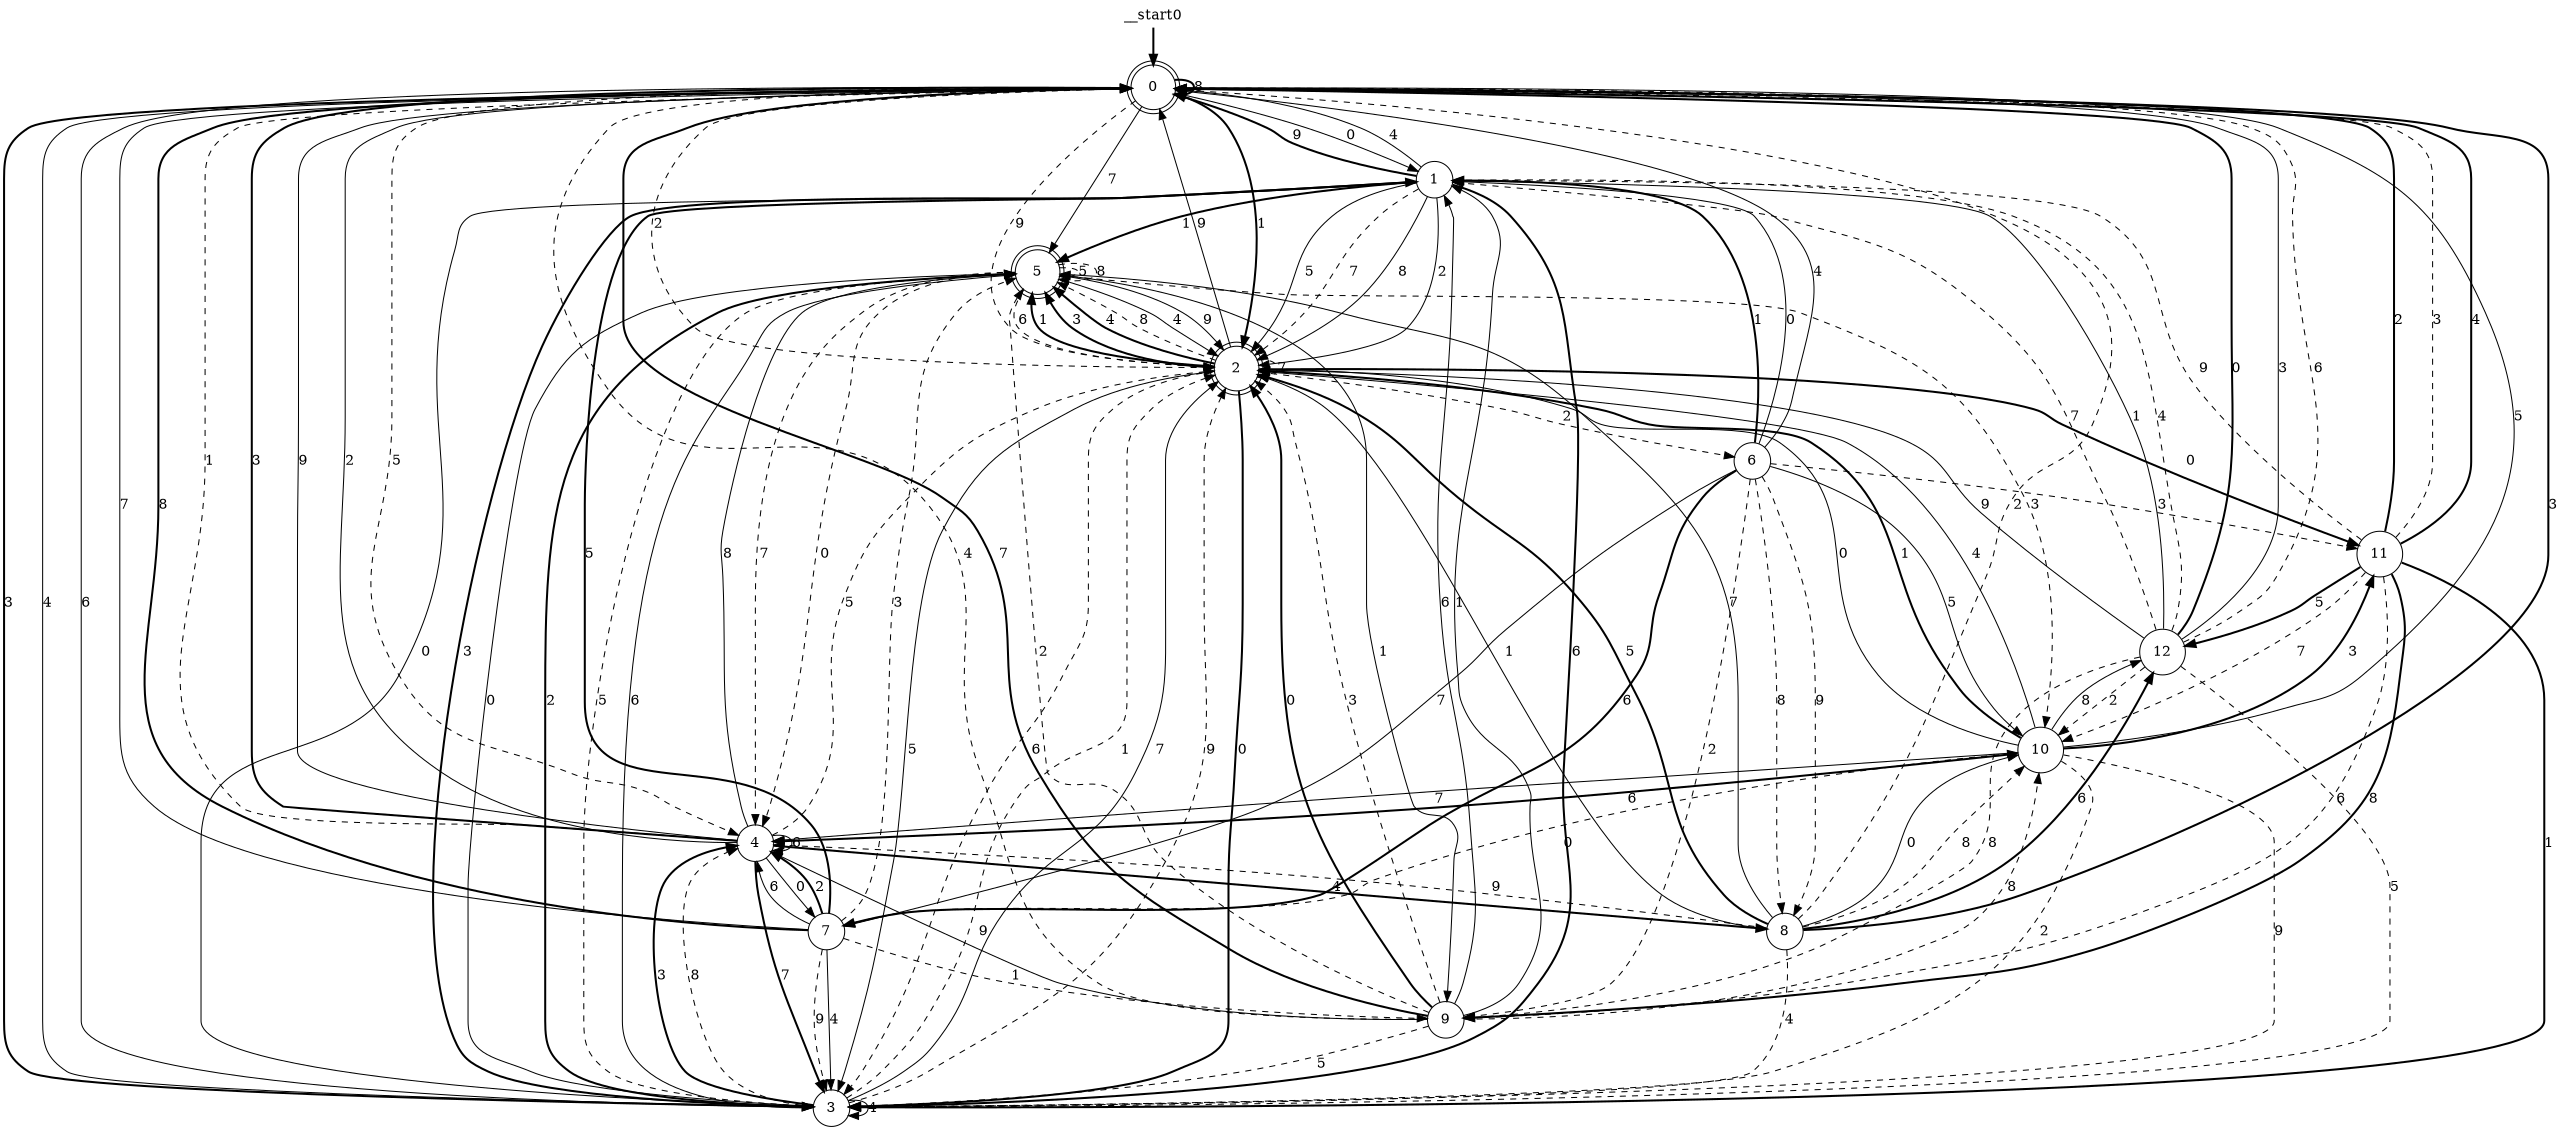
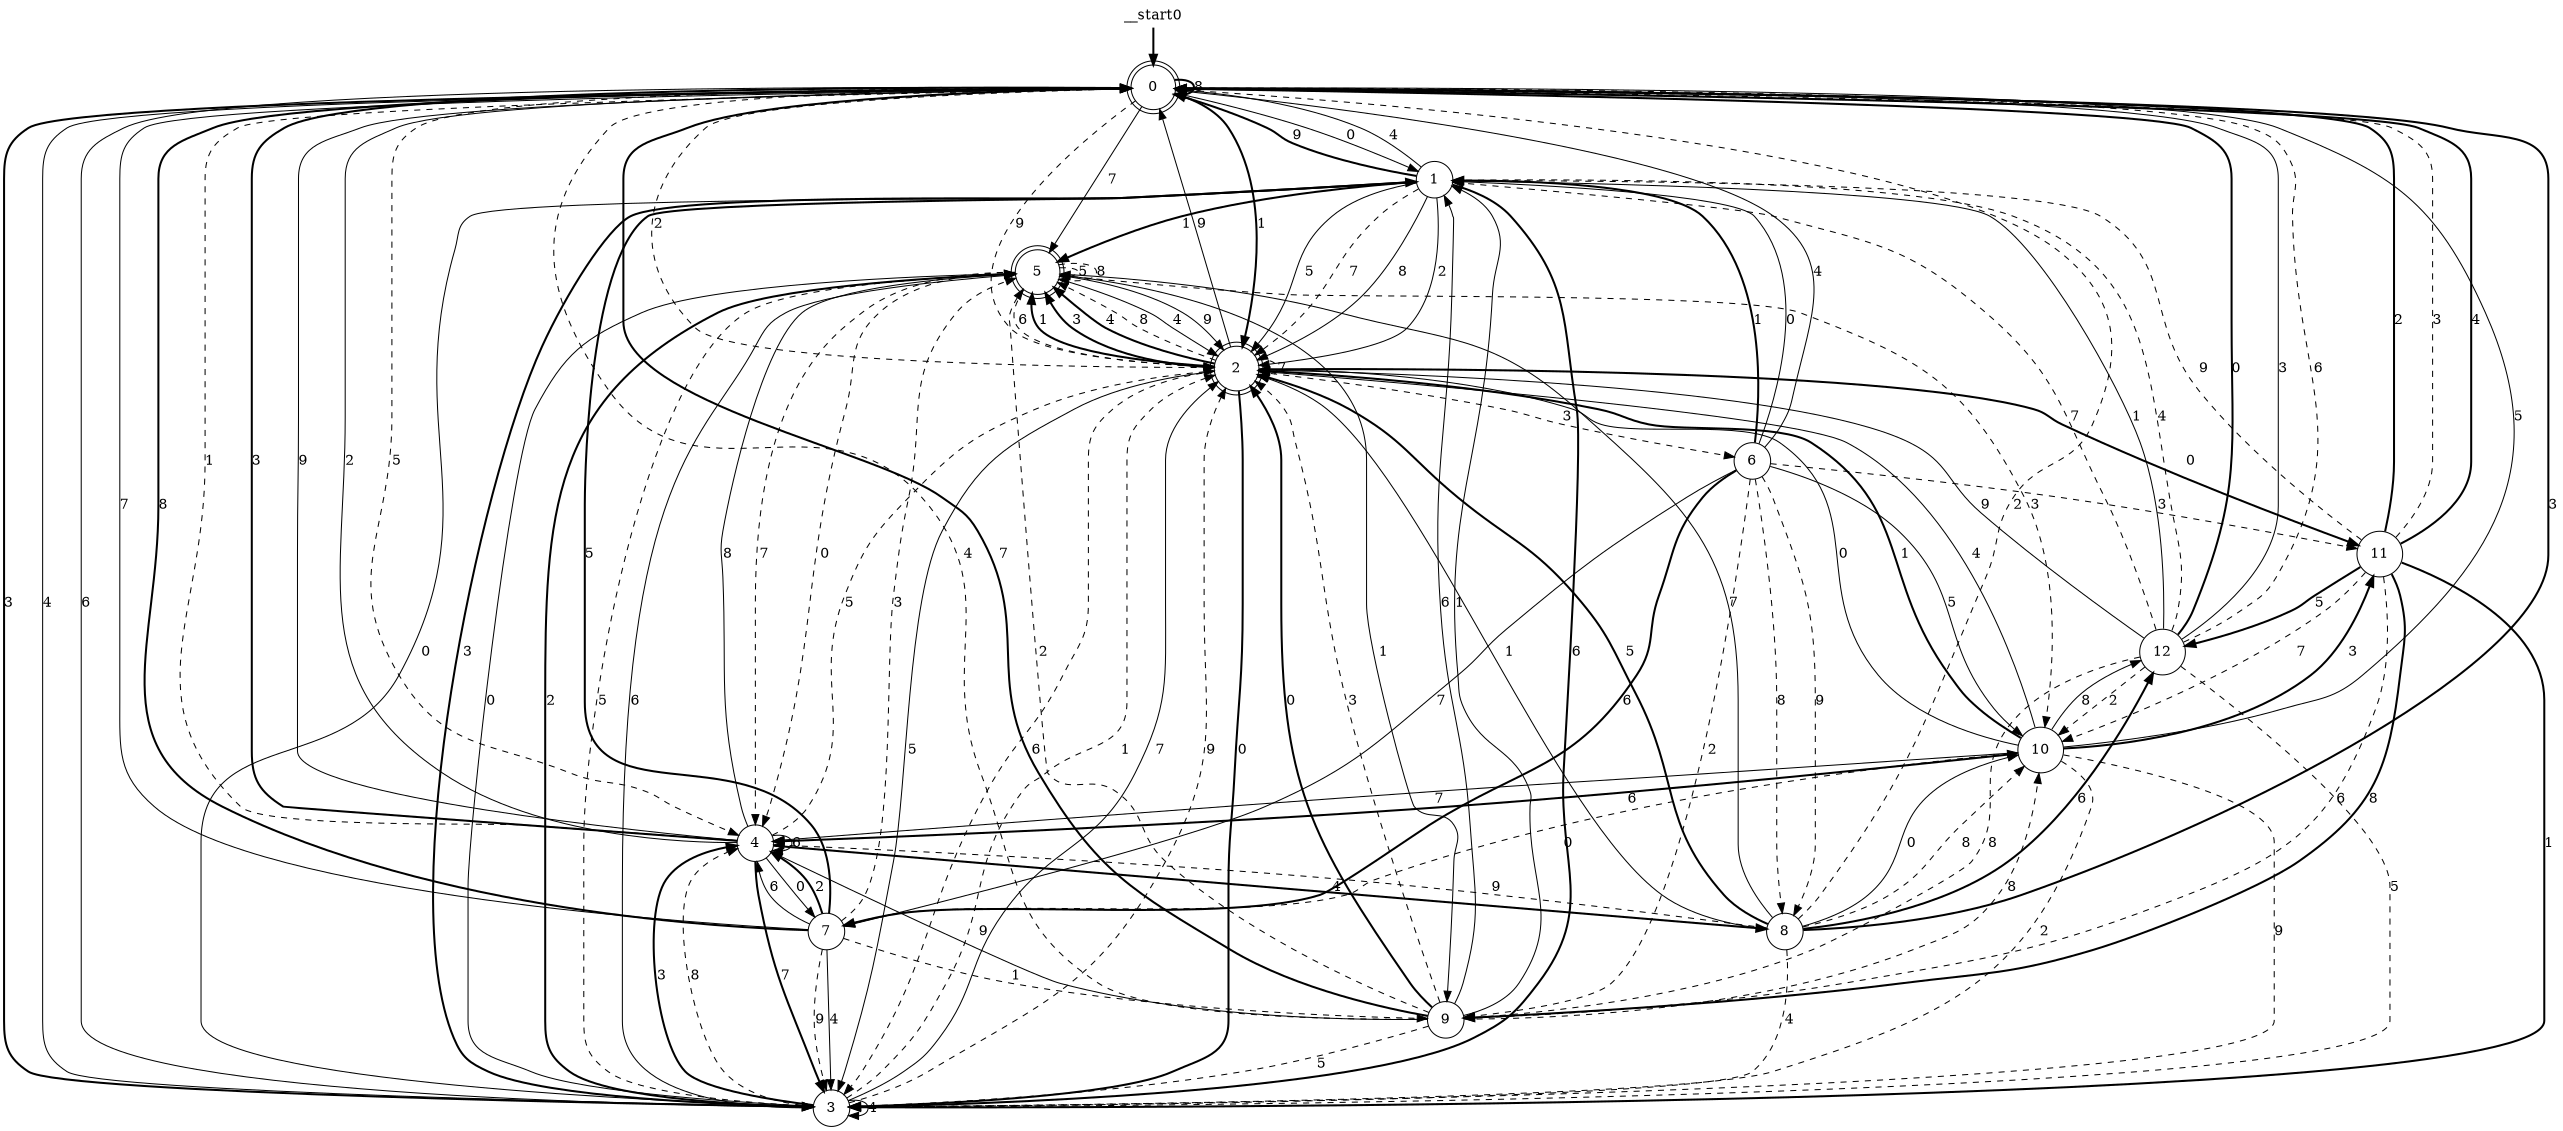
edge "2" -> "6": label "2" -> "3"
